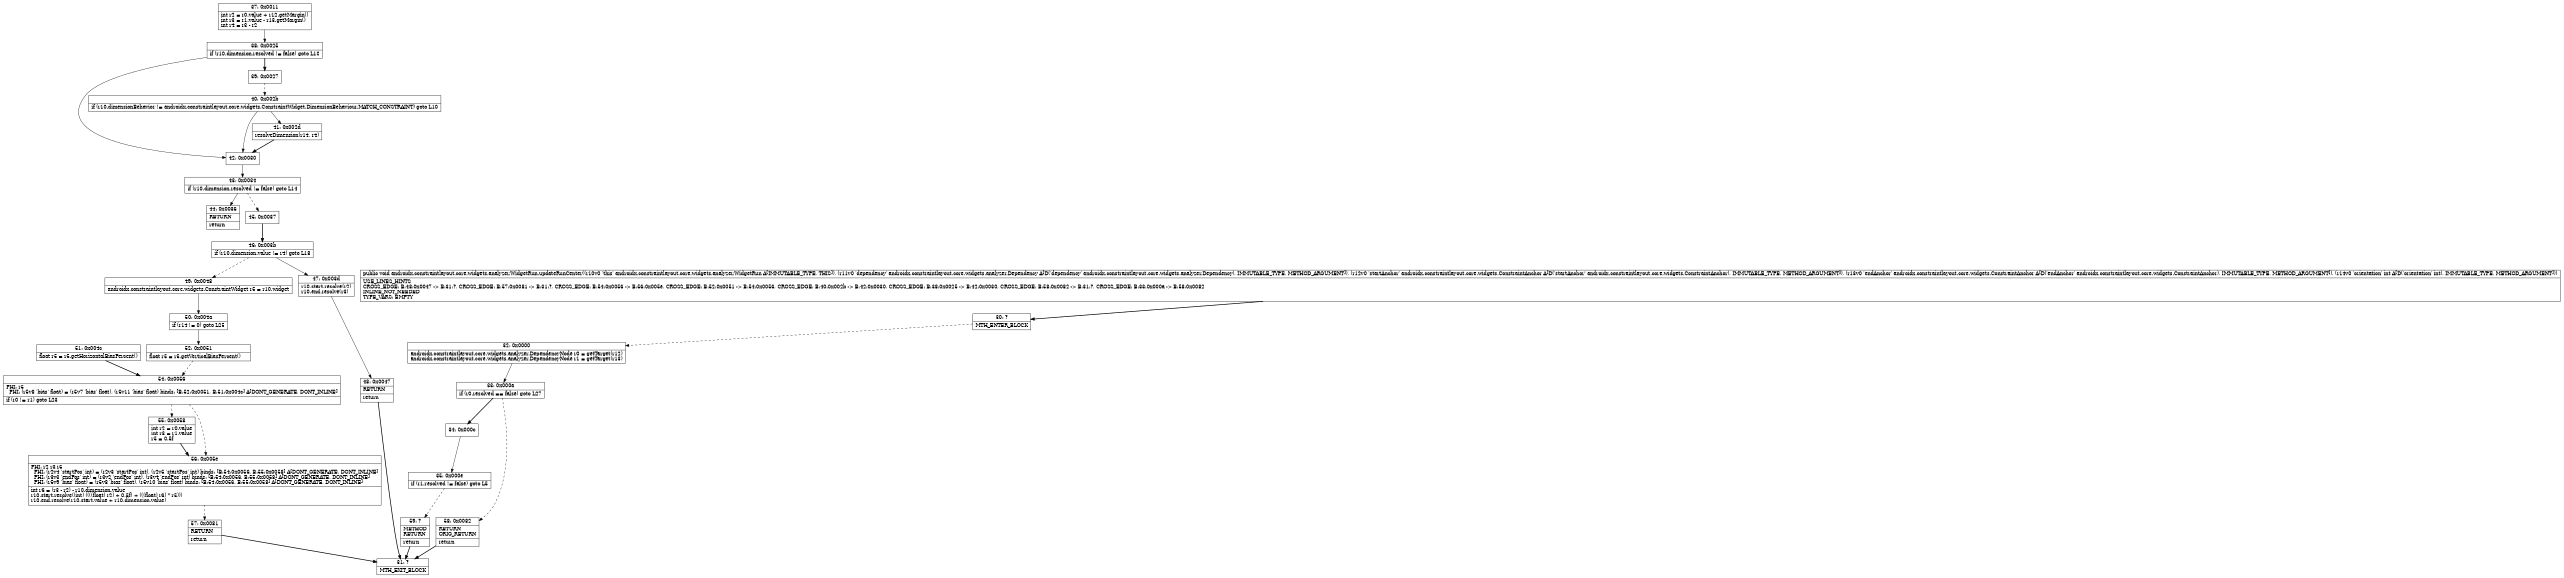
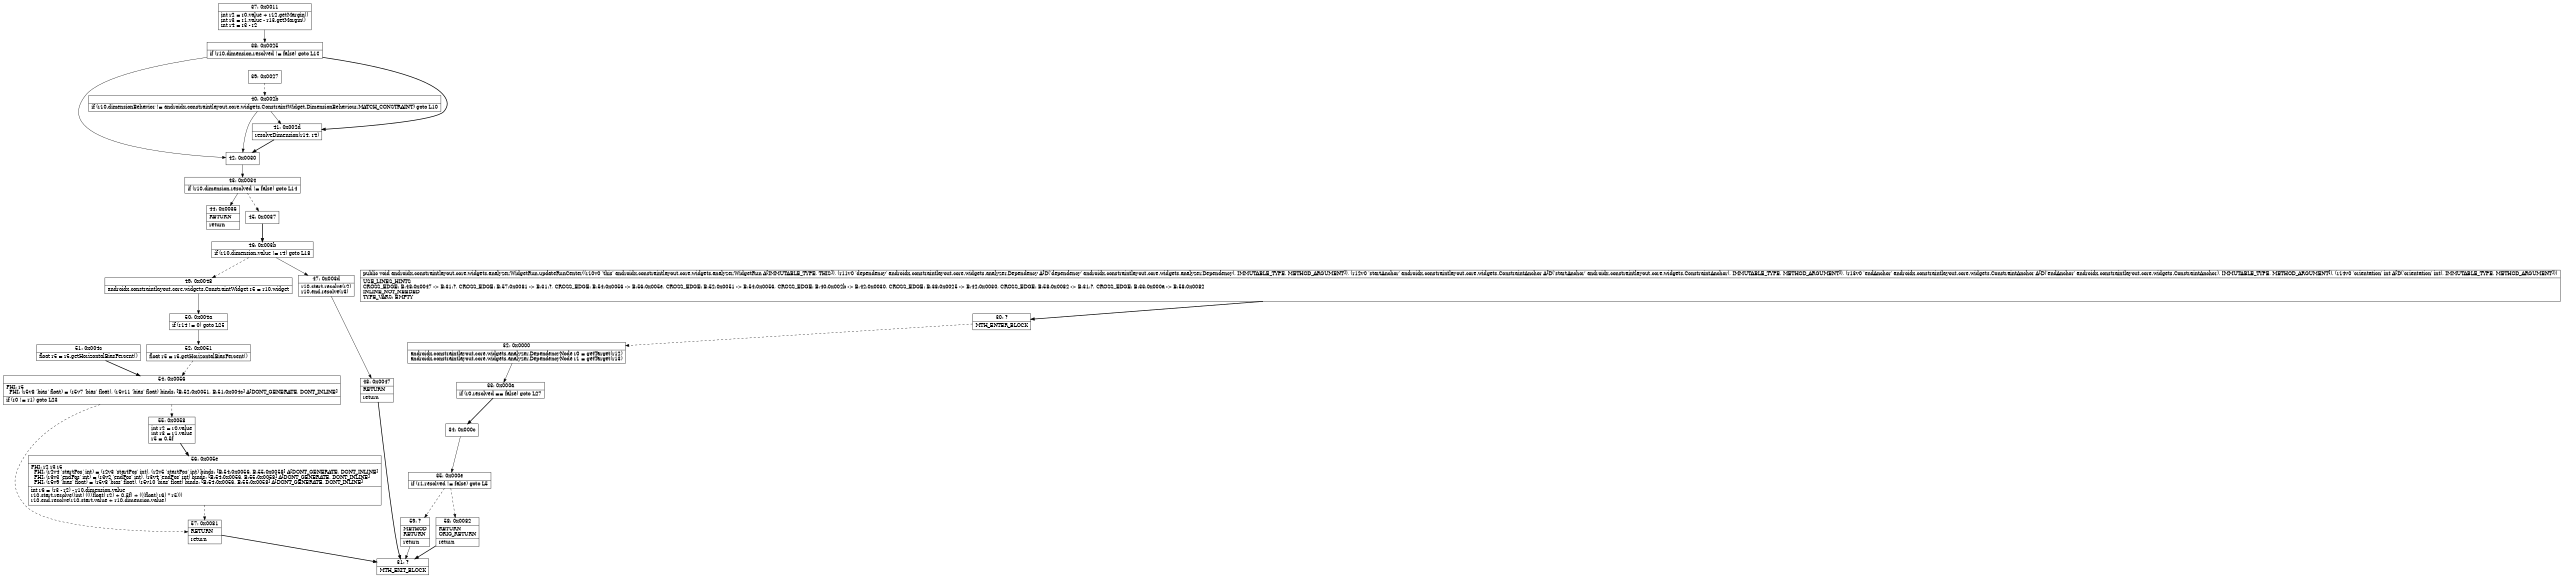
edge "38: 0x0025" -> "39: 0x0027": now "38: 0x0025" -> "41: 0x002d"
node "52: 0x0051": text "float r5 = r5.getVerticalBiasPercent()" -> "float r5 = r5.getHorizontalBiasPercent()"
edge "54: 0x0056" -> "56: 0x005e": now "54: 0x0056" -> "57: 0x0081"
edge "33: 0x000a" -> "58: 0x0082": now "35: 0x000e" -> "58: 0x0082"
edge "59: ?" -> "31: ?": style bold -> solid
